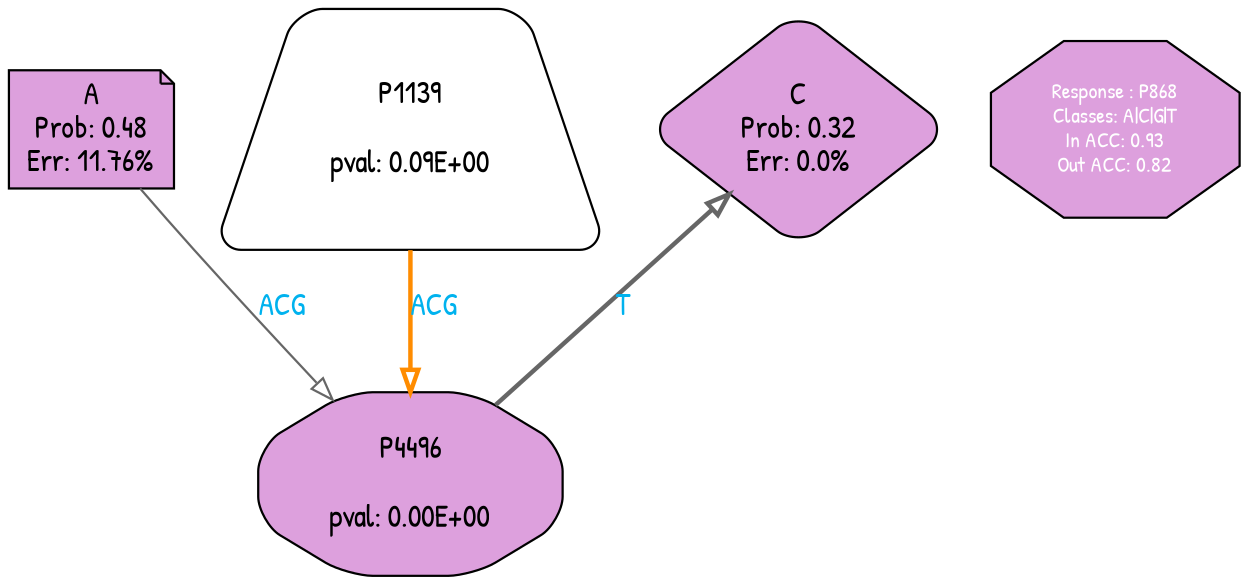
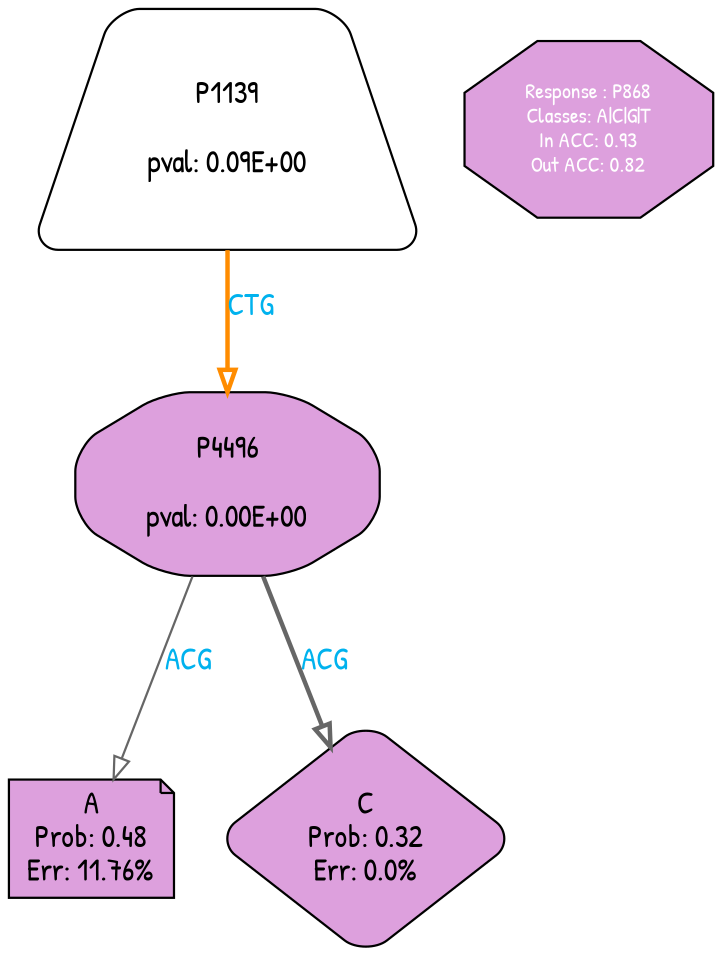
edge "A Prob: 0.48 Err: 11.76%" -> "P4496 pval: 0.00E+00": reversed
edge "P1139 pval: 0.09E+00" -> "P4496 pval: 0.00E+00": label "ACG" -> "CTG"
edge "P4496 pval: 0.00E+00" -> "C Prob: 0.32 Err: 0.0%": label "T" -> "ACG"
